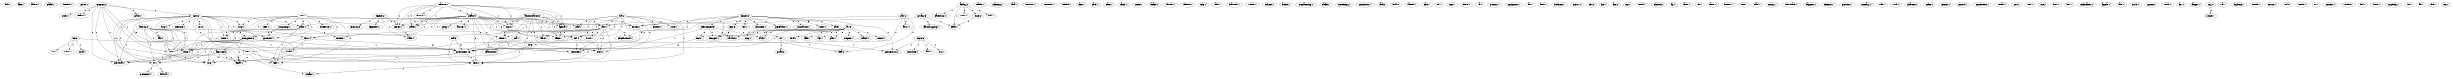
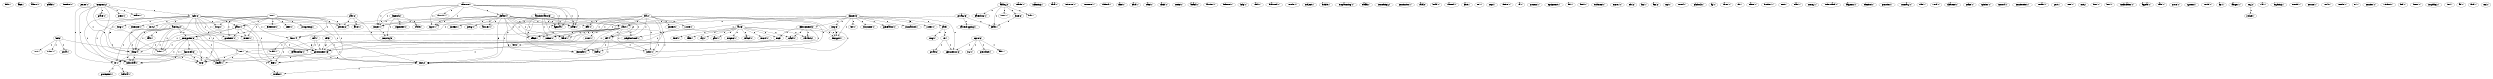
edge "plans(1)" -> "modem(1)": removed, label "1"
edge "secret(1)" -> "trade(1)": now "secret(1)" -> "security(3)"
